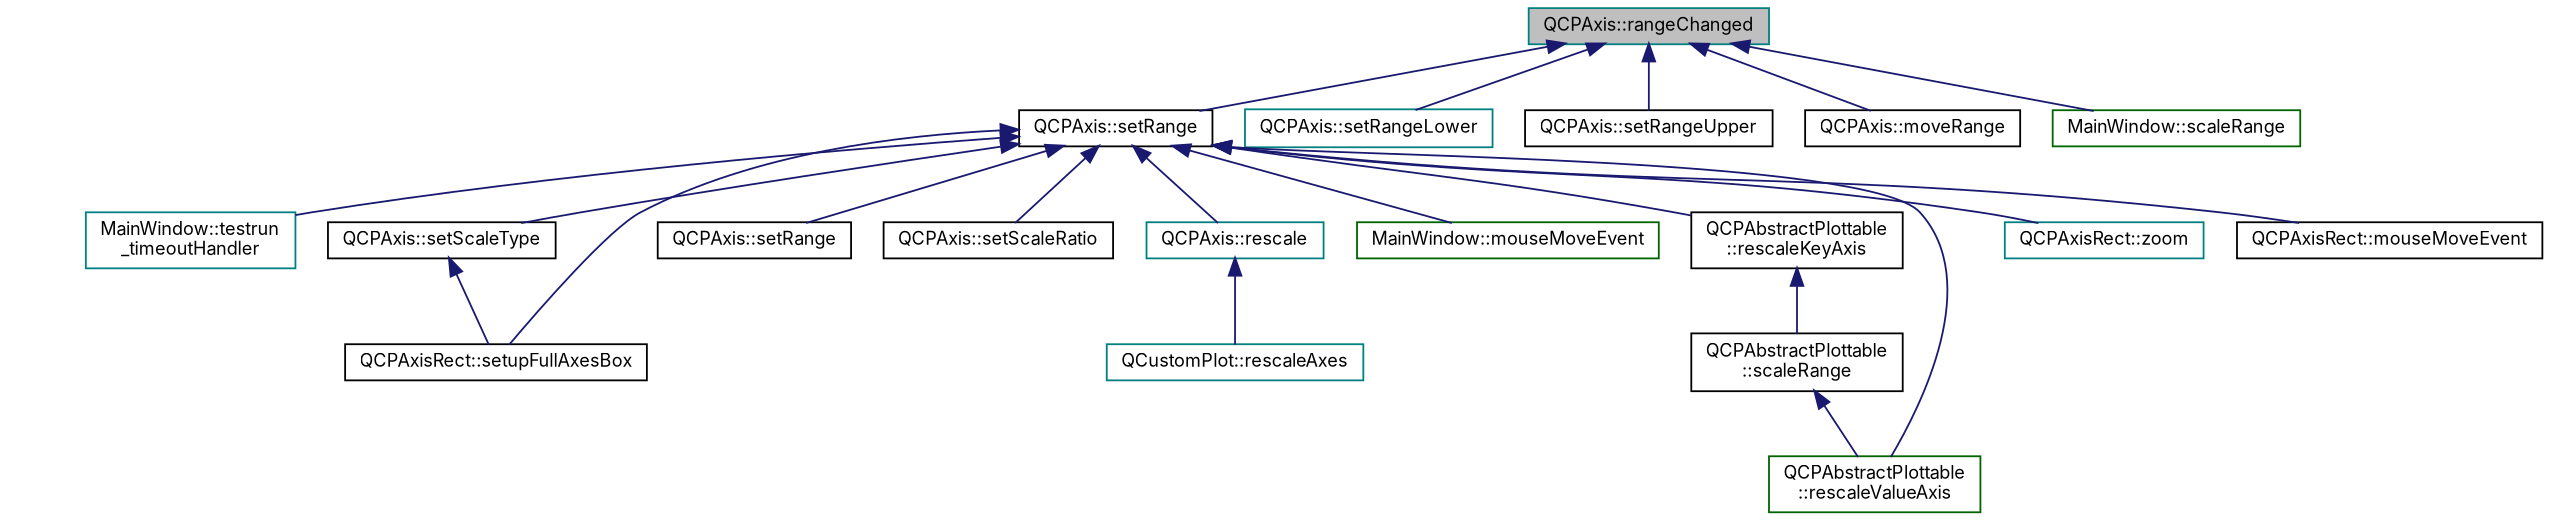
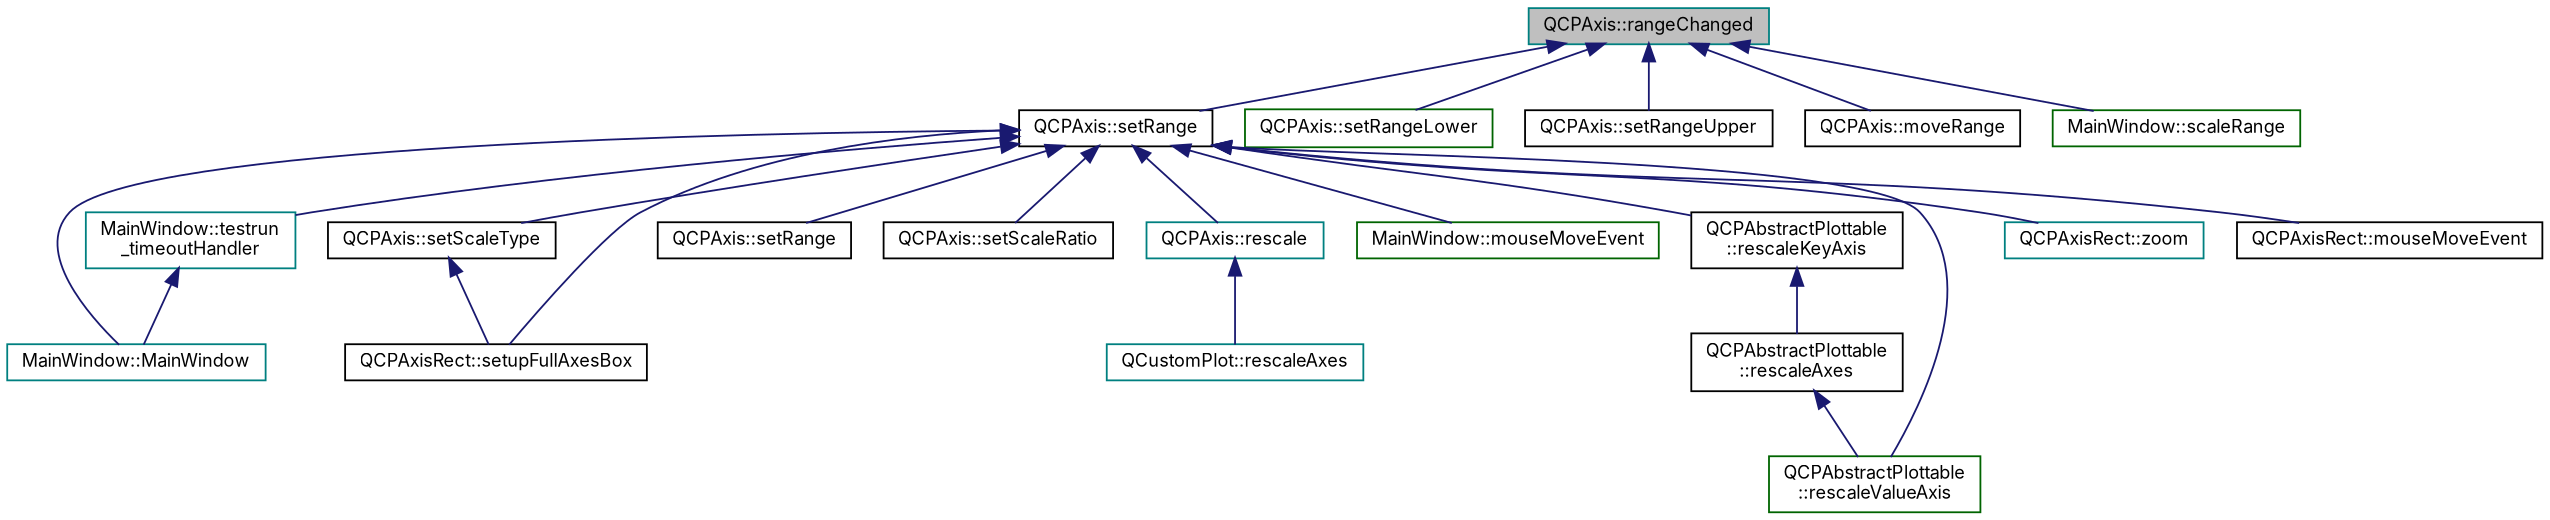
node "QCPAxis::setRangeLower": color teal -> darkgreen
node "MainWindow::MainWindow": added
node "QCPAbstractPlottable ::scaleRange": label "QCPAbstractPlottable ::scaleRange" -> "QCPAbstractPlottable ::rescaleAxes"
